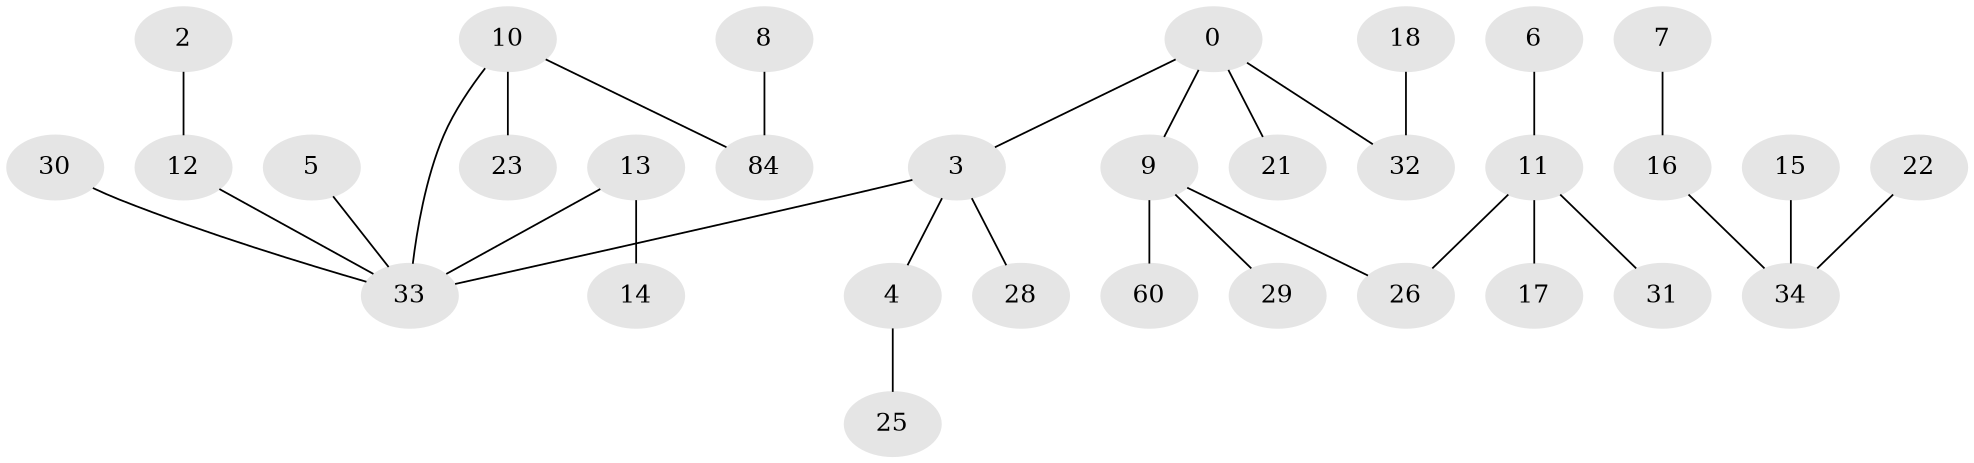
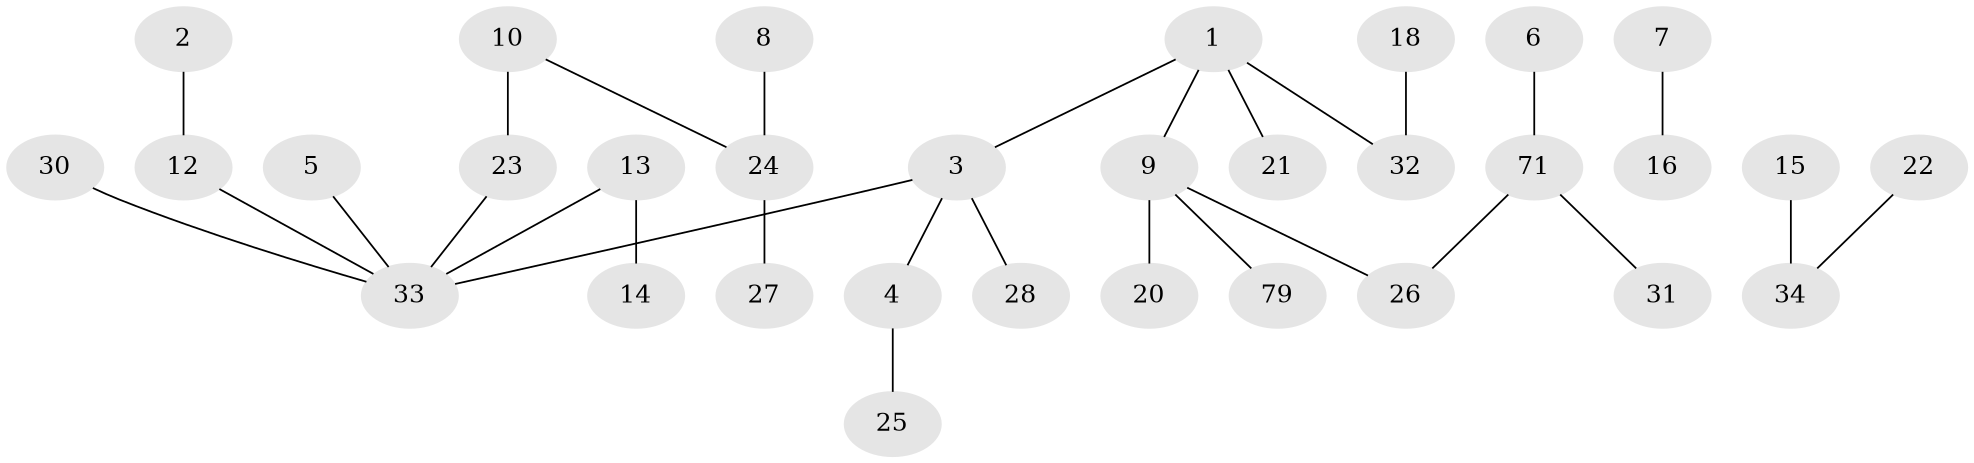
node "0": label "0" -> "1"
edge "10" -- "33": now "23" -- "33"
node "84": label "84" -> "24"
node "11": label "11" -> "71"
edge "16" -- "34": removed
node "27": added
node "60": label "60" -> "20"
node "29": label "29" -> "79"
node "17": removed
